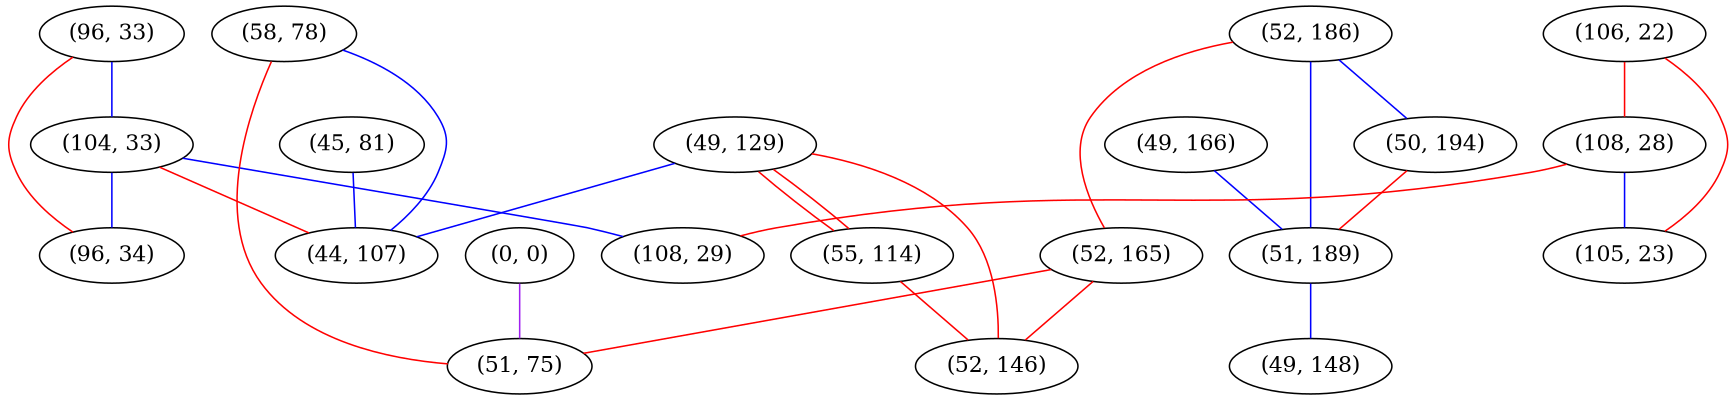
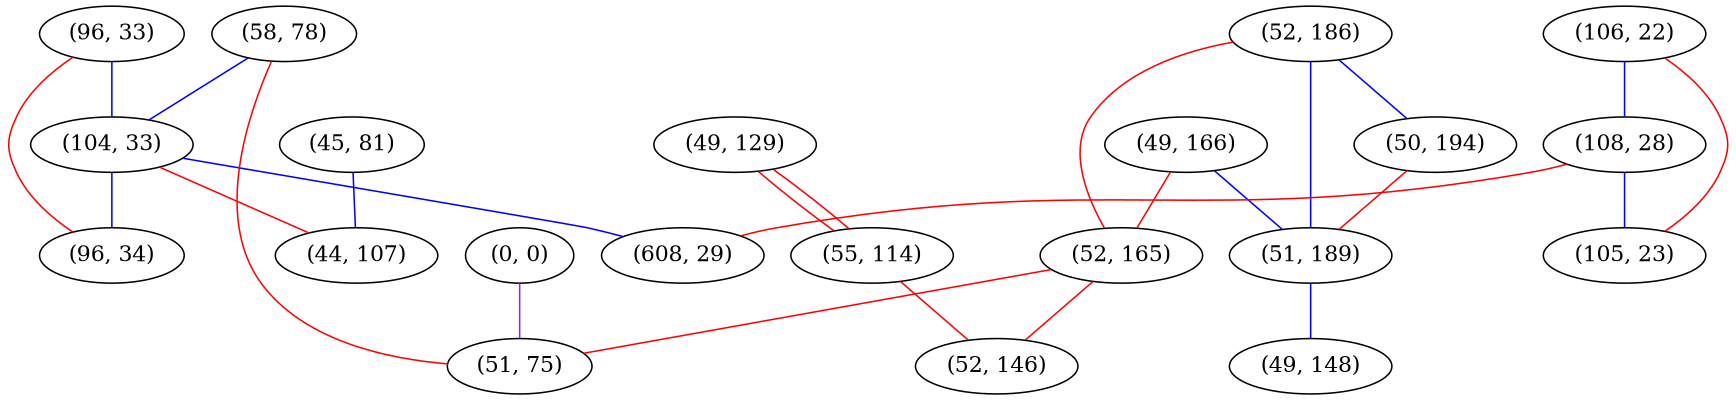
edge "(106, 22)" -- "(108, 28)": color red -> blue
edge "(58, 78)" -- "(44, 107)": now "(58, 78)" -- "(104, 33)"
edge "(49, 166)" -- "(52, 165)": added
edge "(49, 129)" -- "(44, 107)": removed
edge "(49, 129)" -- "(52, 146)": removed
node "(108, 29)": label "(108, 29)" -> "(608, 29)"
